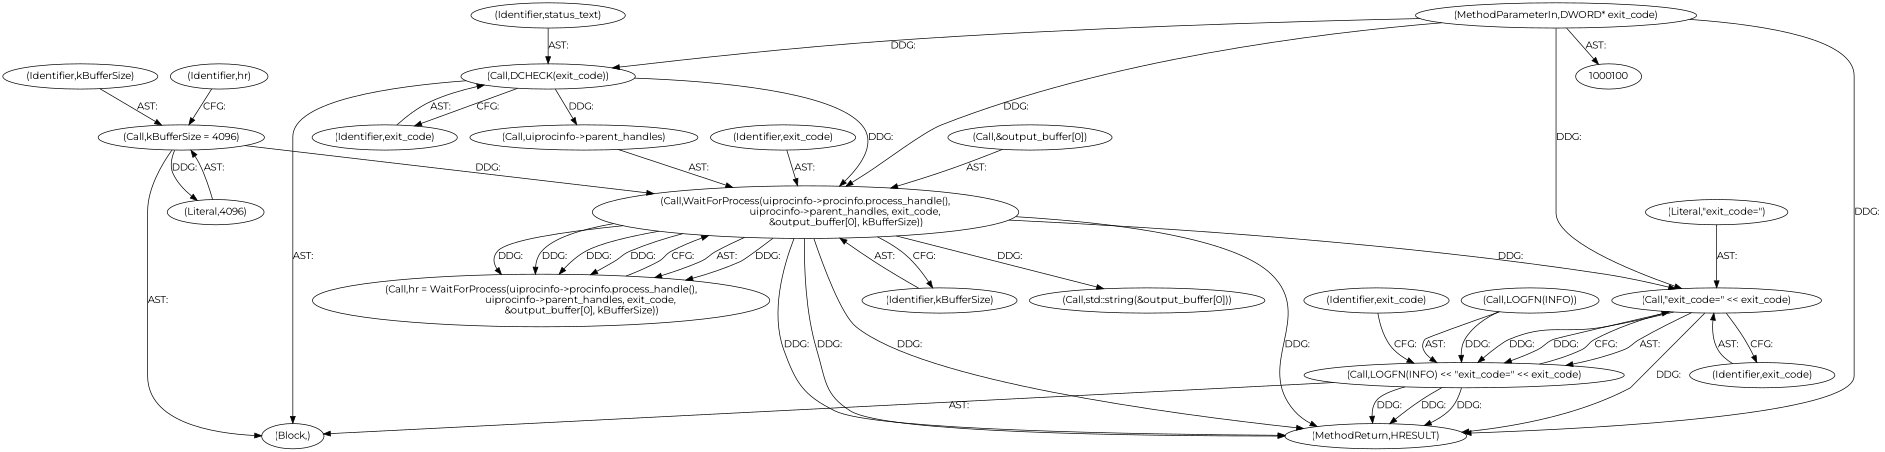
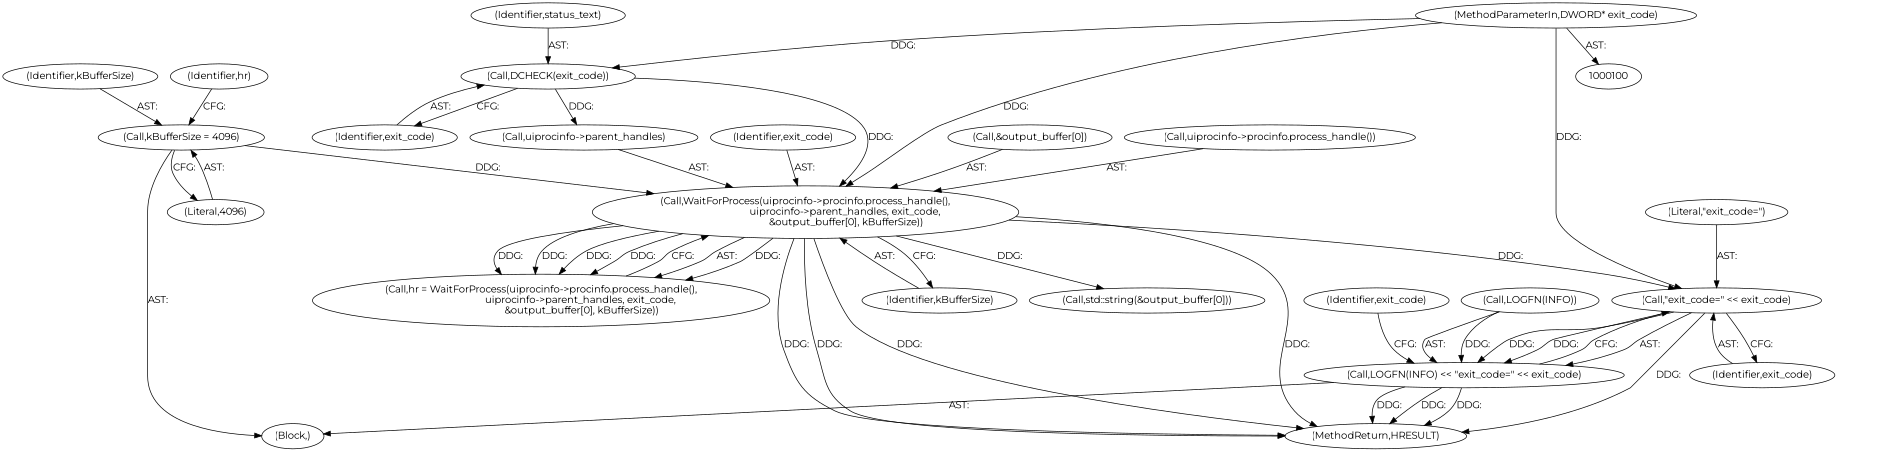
node "(Call,uiprocinfo->procinfo.process_handle())": added
edge "(Call,kBufferSize = 4096)" -> "(Literal,4096)": label "DDG: " -> "CFG: "
edge "(Call,DCHECK(exit_code))" -> "(Block,)": removed, label "AST:"
edge "(MethodParameterIn,DWORD* exit_code)" -> "(MethodReturn,HRESULT)": removed, label "DDG:"
